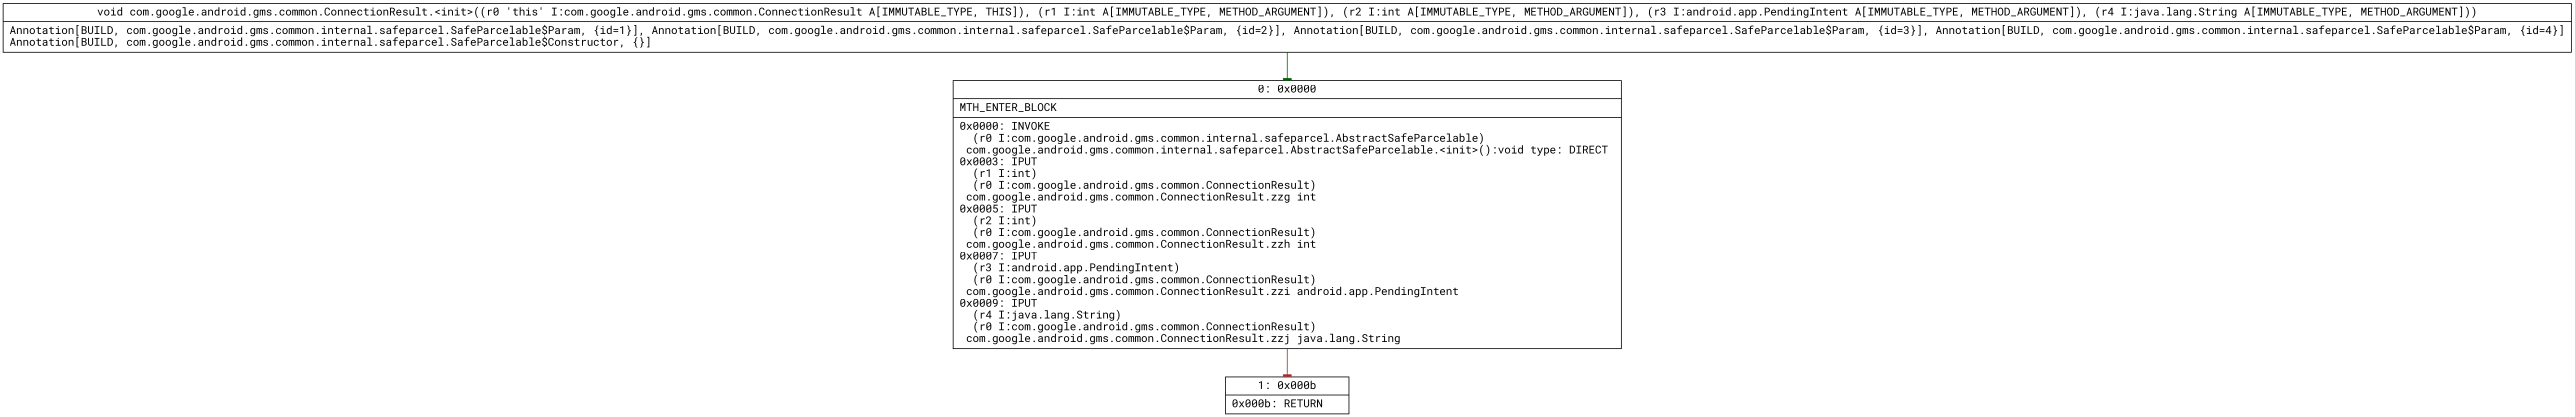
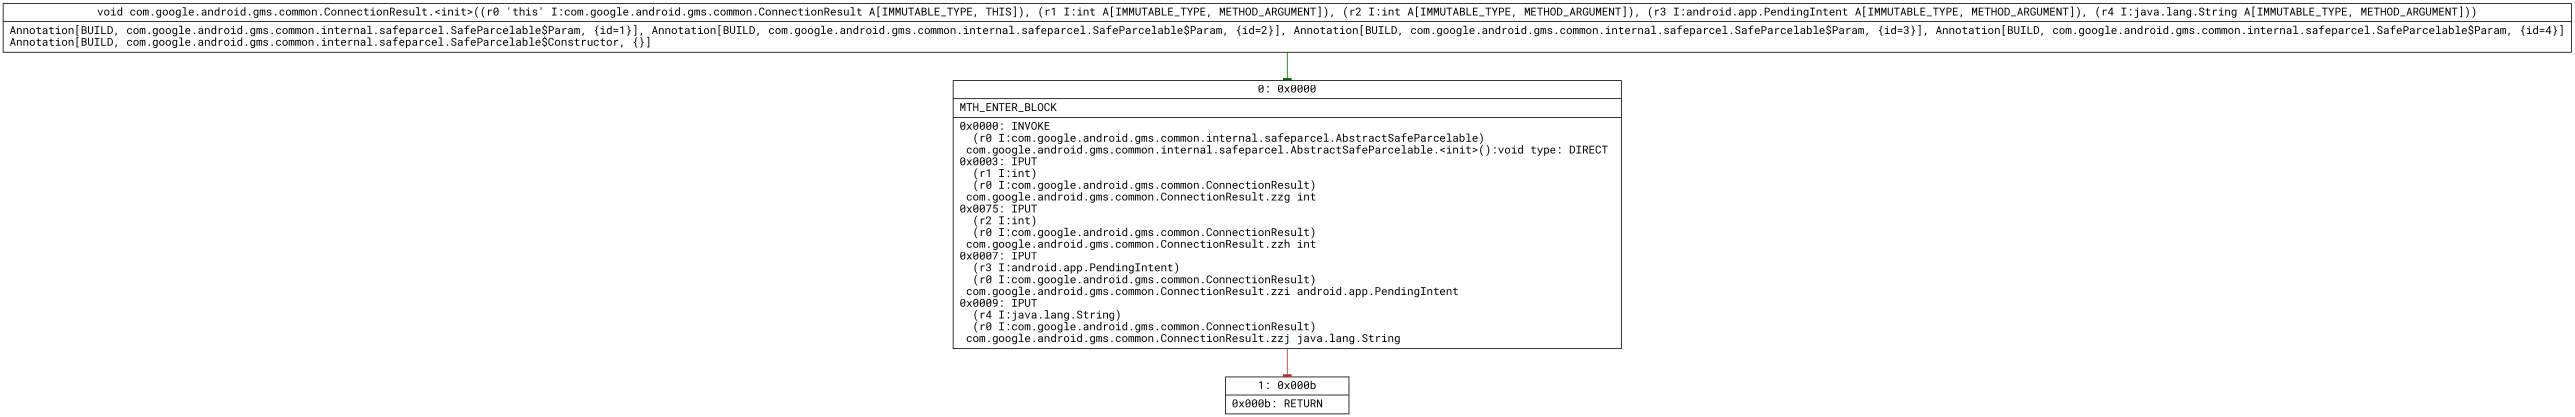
node "0: 0x0000": text "0x0005: IPUT" -> "0x0075: IPUT"
